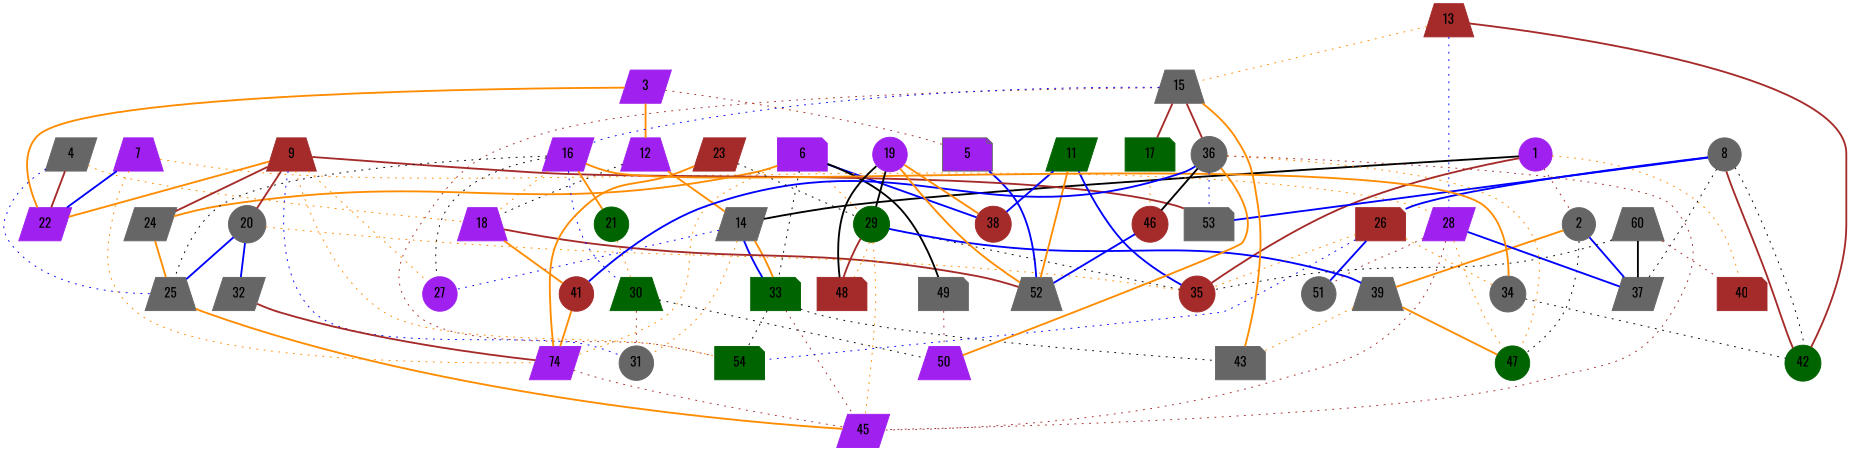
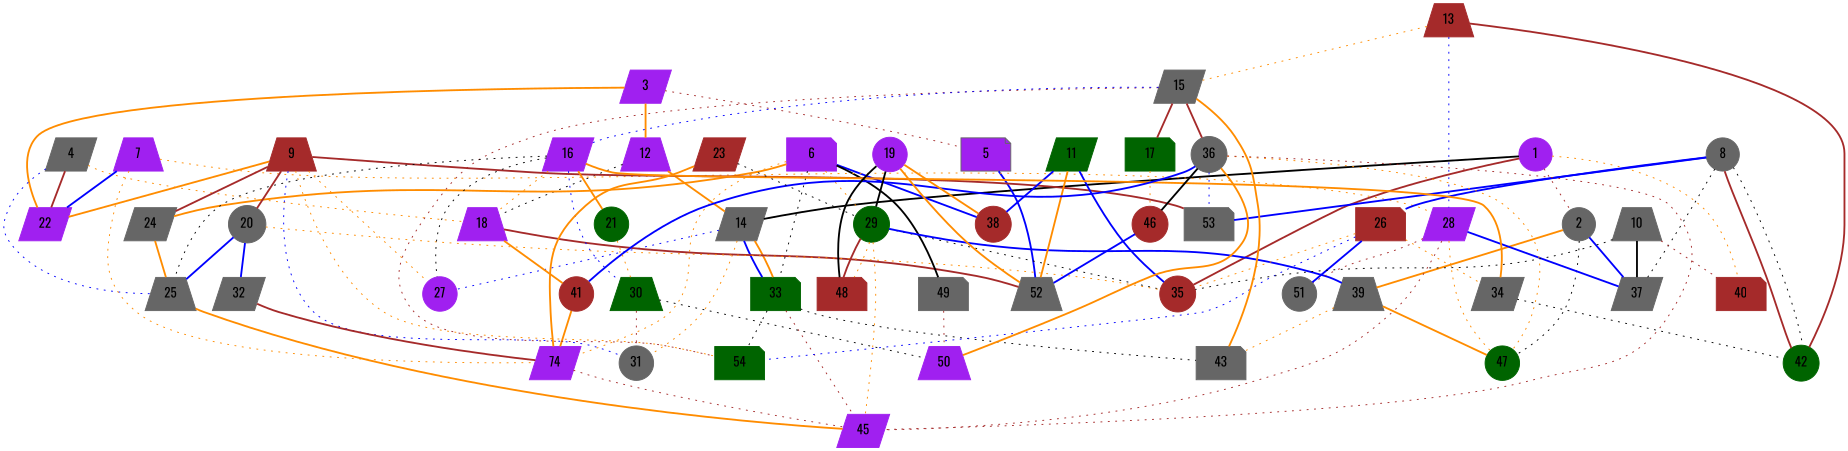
node "15": shape trapezium -> parallelogram
node "60": label "60" -> "10"
node "34": shape circle -> parallelogram
